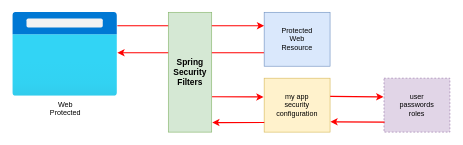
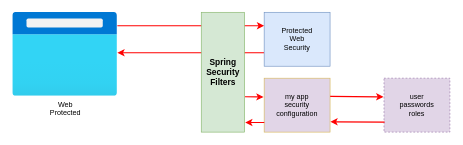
node "Protected Web Resource": label "Protected Web Resource" -> "Protected Web Security"
node "Spring Security Filters": moved (190, 72) -> (223, 72)
node "my app security configuration": fillcolor #fff2cc -> #e1d5e7
